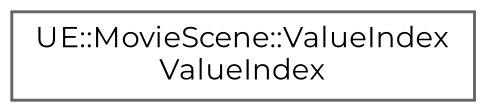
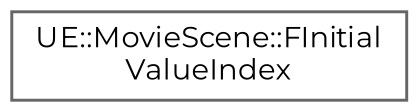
node "UE::MovieScene::ValueIndex ValueIndex": label "UE::MovieScene::ValueIndex ValueIndex" -> "UE::MovieScene::FInitial ValueIndex"
